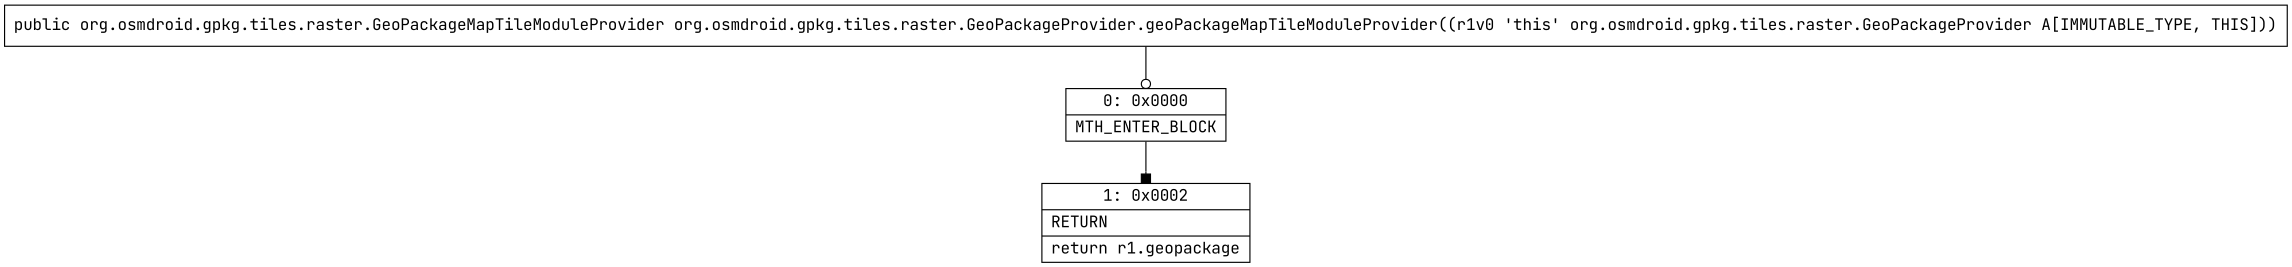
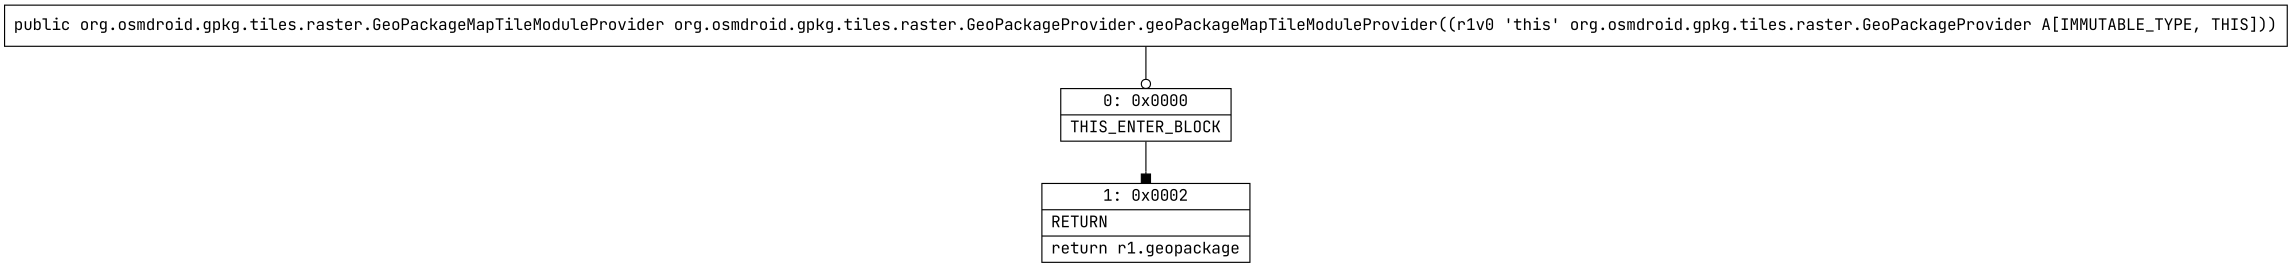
node "0: 0x0000": text "MTH_ENTER_BLOCK" -> "THIS_ENTER_BLOCK"
